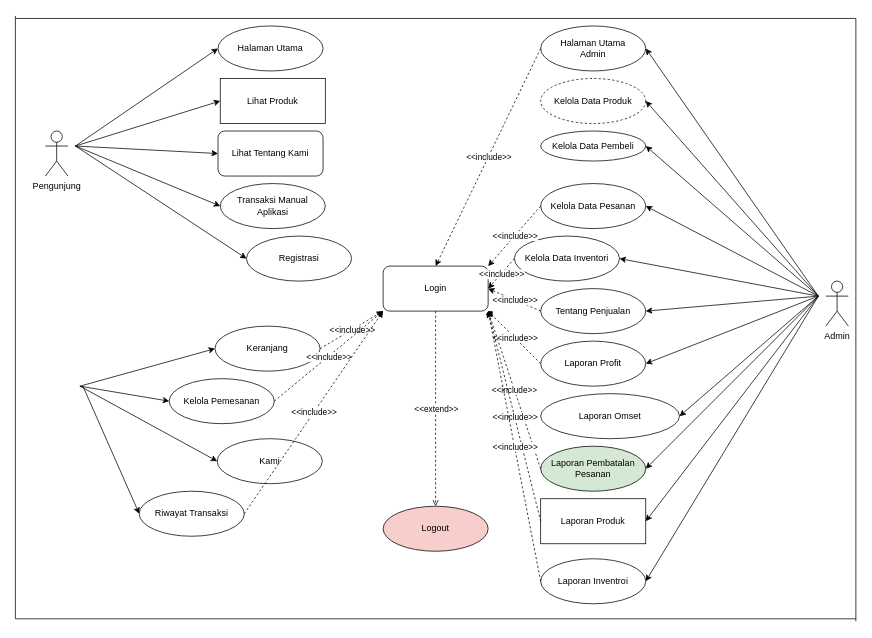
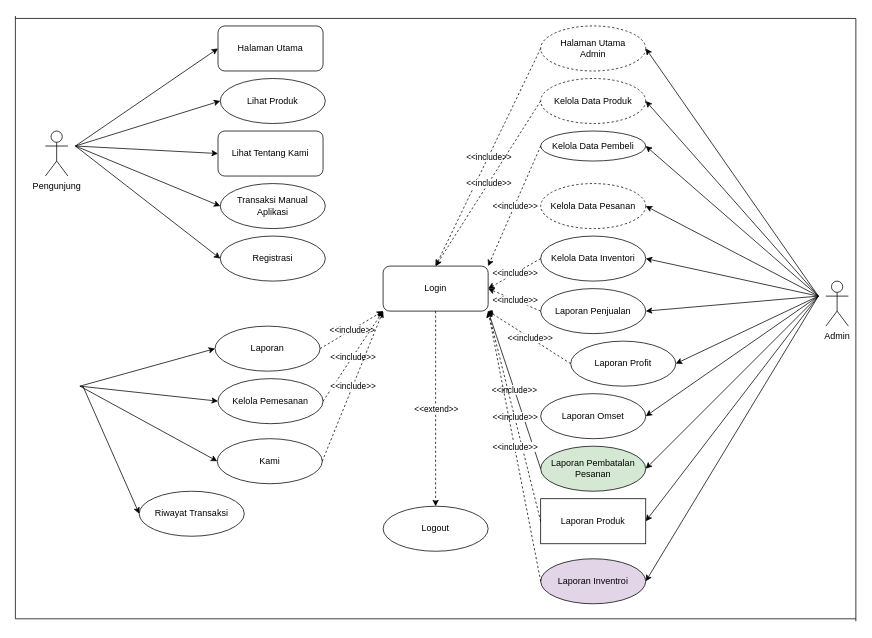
node "Halaman Utama": shape ellipse -> rounded rectangle
node "Halaman Utama Admin": style solid -> dashed
node "Lihat Produk": shape rectangle -> ellipse
edge "Kelola Data Produk" -> "Login": added, label "<<include>>"
edge "Kelola Data Pembeli" -> "Login": added, label "<<include>>"
node "Kelola Data Pesanan": style solid -> dashed
edge "Kelola Data Pesanan" -> "Login": removed, label "<<include>>"
node "Registrasi": moved (299, 258) -> (273, 258)
node "Kelola Data Inventori": moved (567, 258) -> (593, 258)
edge "Halaman Utama Admin" -> "Login": arrowhead classic -> open
node "Tentang Penjualan": label "Tentang Penjualan" -> "Laporan Penjualan"
edge "Laporan Produk" -> "Login": arrowhead classic -> none
node "Keranjang": label "Keranjang" -> "Laporan"
edge "Laporan Pembatalan Pesanan" -> "Login": style dashed -> solid
node "Laporan Profit": moved (593, 363) -> (623, 363)
edge "Kami" -> "Login": added, label "<<include>>"
node "Kelola Pemesanan": moved (222, 401) -> (270, 401)
node "Laporan Omset": size 139x45 -> 105x45
edge "Riwayat Transaksi" -> "Login": removed, label "<<include>>"
edge "Login" -> "Logout": arrowhead open -> classic
node "Logout": fillcolor #f8cecc -> #ffffff
edge "Laporan Inventroi" -> "Login": arrowhead diamond -> classic
node "Laporan Inventroi": fillcolor #ffffff -> #e1d5e7
